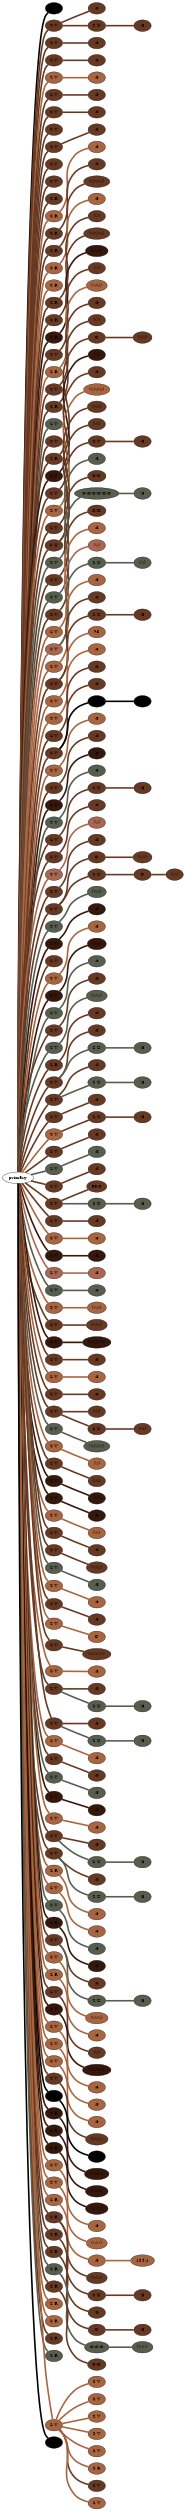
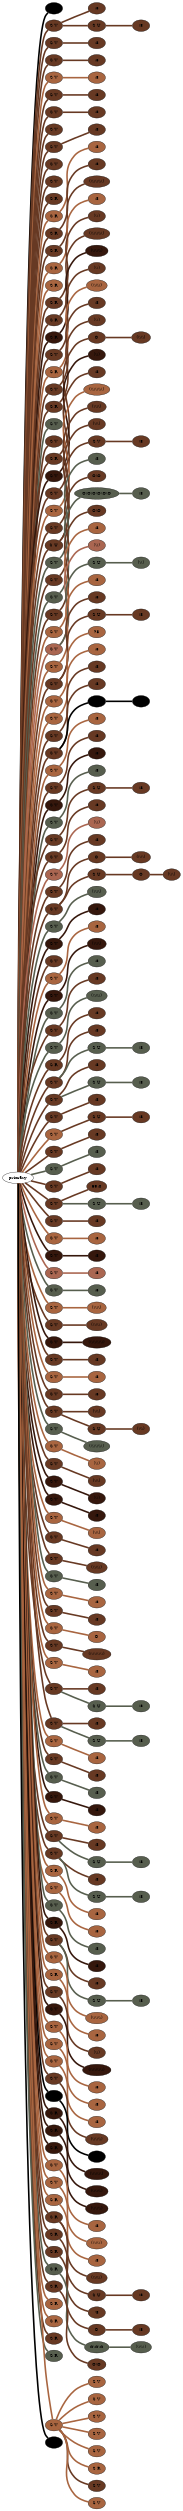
node "124:1": removed
